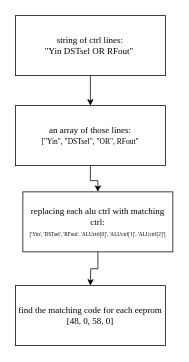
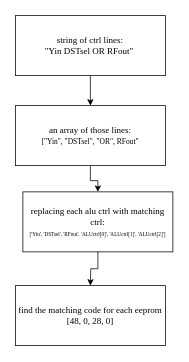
node "find the matching code for each eeprom [48, 0, 58, 0]": label "find the matching code for each eeprom [48, 0, 58, 0]" -> "find the matching code for each eeprom [48, 0, 28, 0]"
